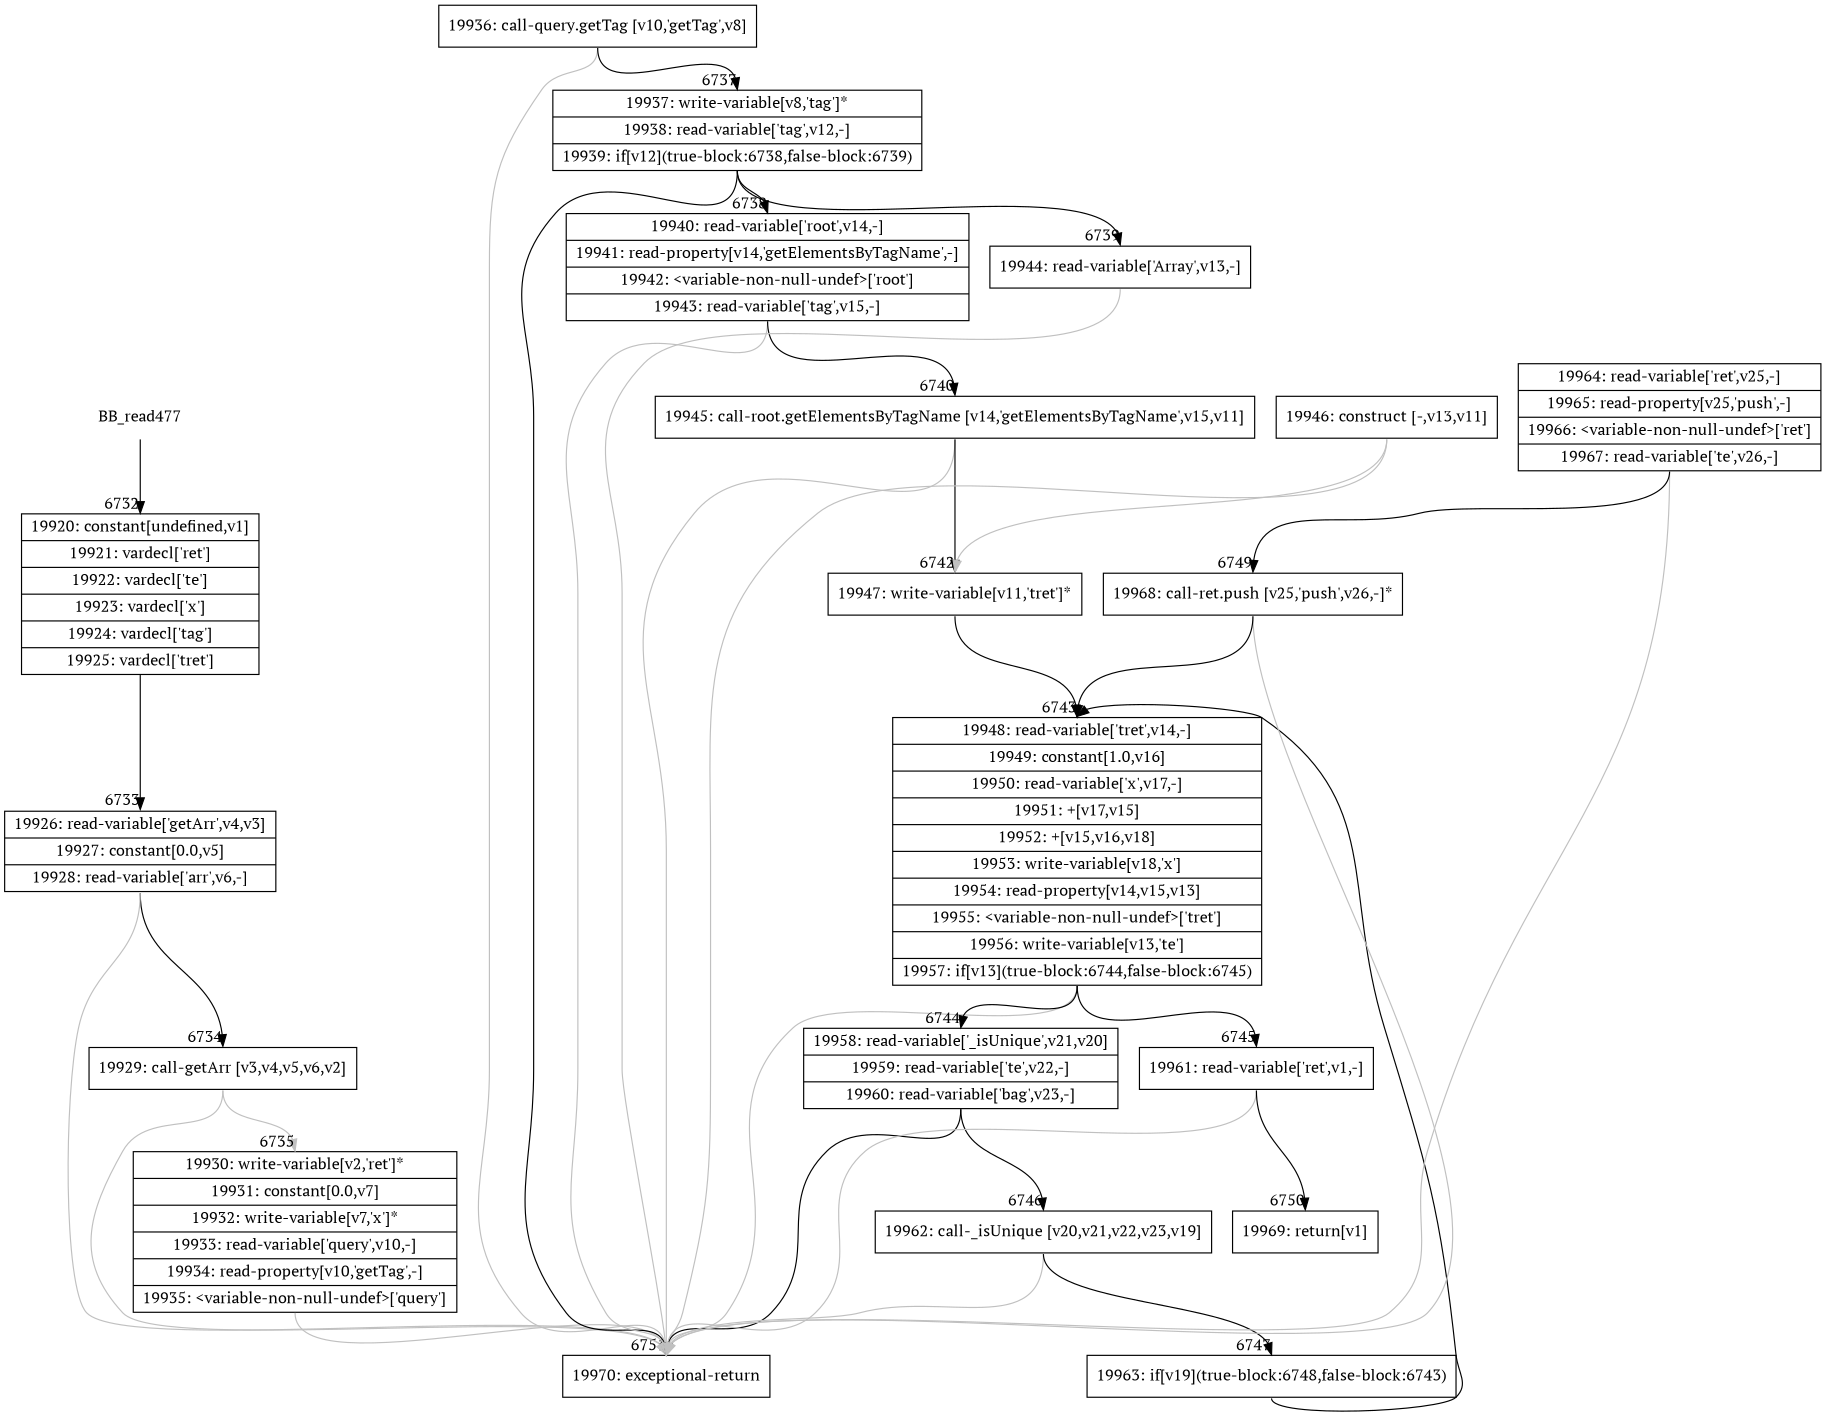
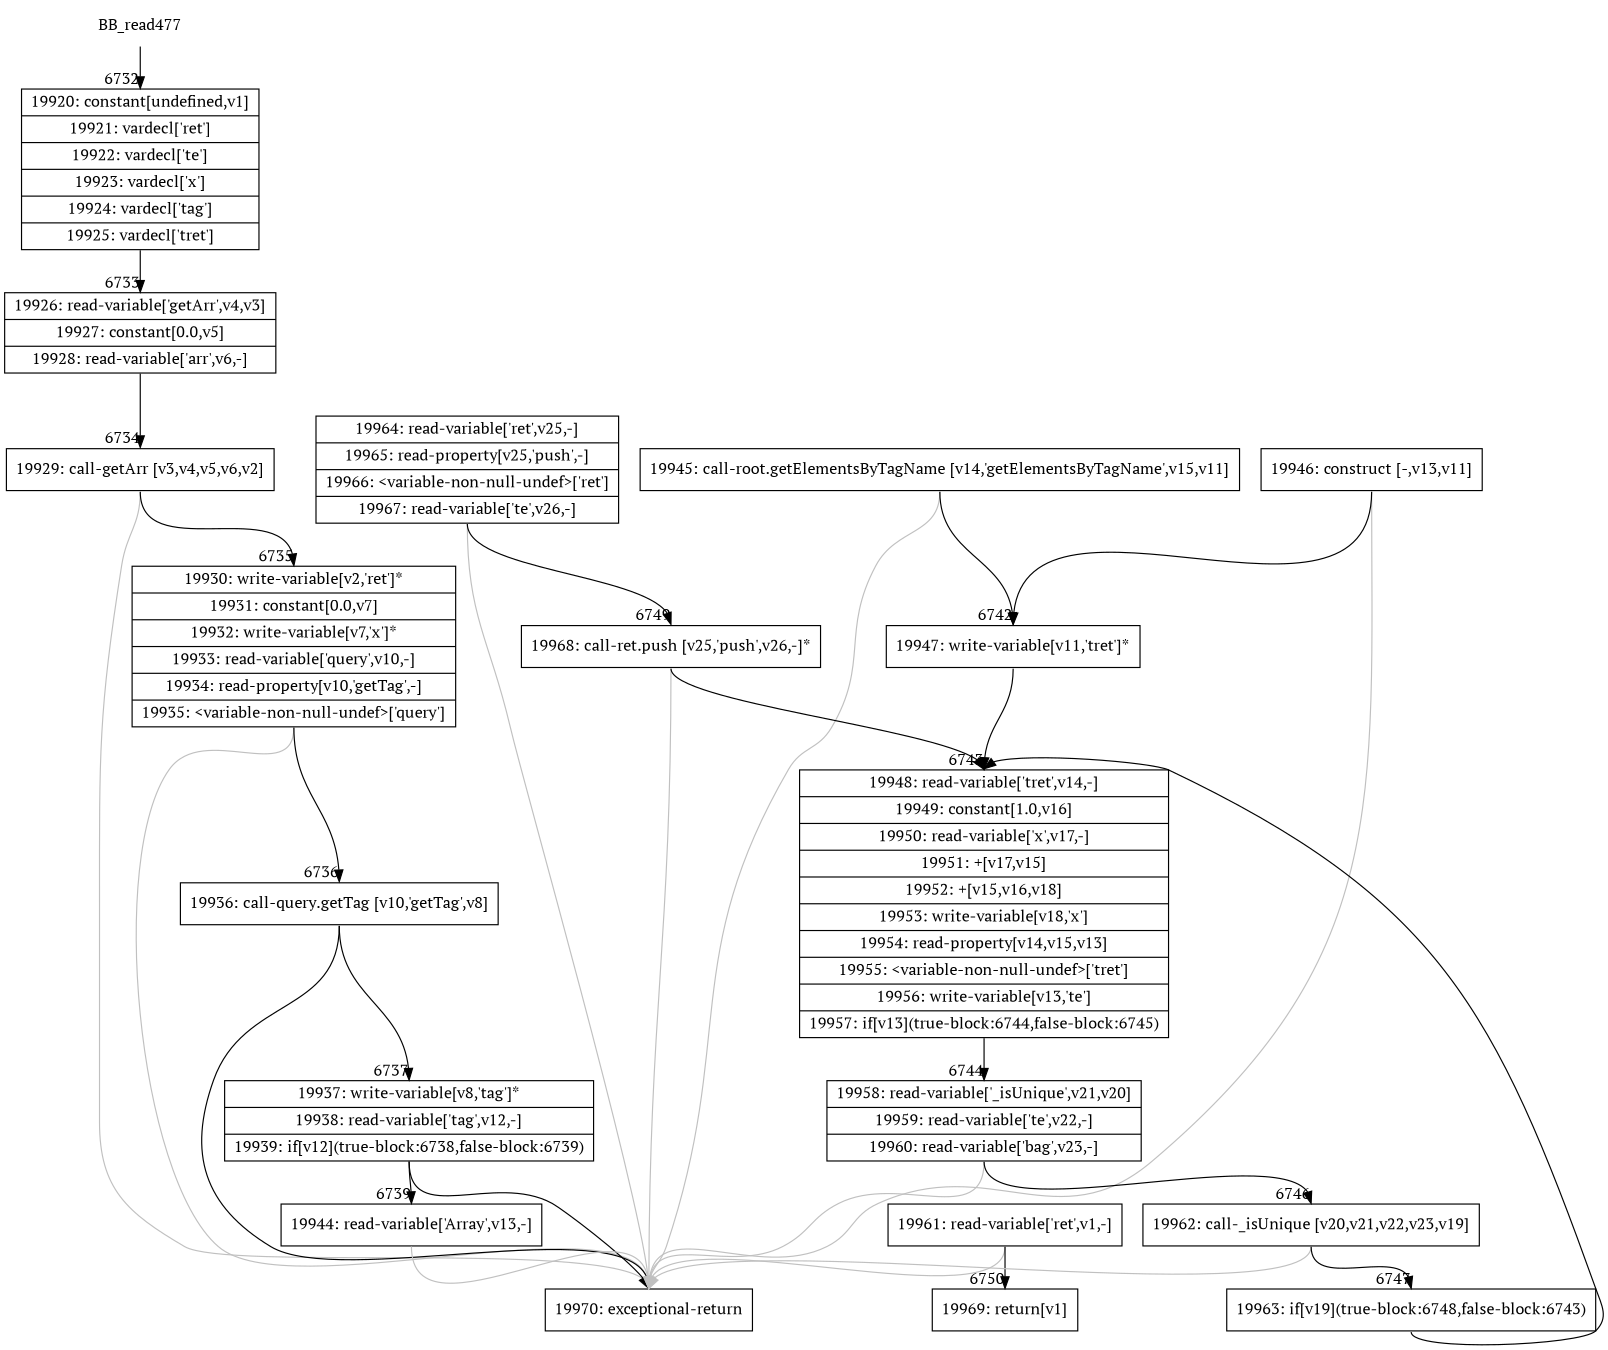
node "19940: read-variable['root',v14,-]": removed
edge "19946: construct [-,v13,v11]" -> "19947: write-variable[v11,'tret']*": color gray -> black
edge "19936: call-query.getTag [v10,'getTag',v8]" -> "19970: exceptional-return": color gray -> black
edge "19930: write-variable[v2,'ret']*" -> "19936: call-query.getTag [v10,'getTag',v8]": added
edge "19948: read-variable['tret',v14,-]" -> "19961: read-variable['ret',v1,-]": removed
edge "19948: read-variable['tret',v14,-]" -> "19970: exceptional-return": removed
edge "19929: call-getArr [v3,v4,v5,v6,v2]" -> "19930: write-variable[v2,'ret']*": color gray -> black
edge "19958: read-variable['_isUnique',v21,v20]" -> "19970: exceptional-return": color black -> gray
edge "19926: read-variable['getArr',v4,v3]" -> "19970: exceptional-return": removed
